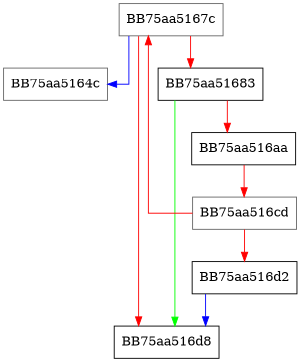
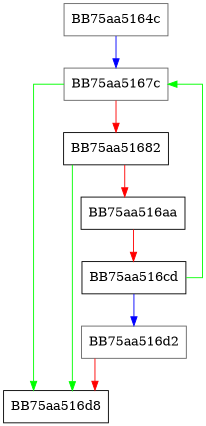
edge "BB75aa5167c" -> "BB75aa5164c": reversed
node "BB75aa51683": label "BB75aa51683" -> "BB75aa51682"
edge "BB75aa516cd" -> "BB75aa5167c": color red -> green
edge "BB75aa5167c" -> "BB75aa516d8": color red -> green
node "BB75aa516cd": color gray40 -> black
edge "BB75aa516cd" -> "BB75aa516d2": color red -> blue
node "BB75aa516d2": color black -> gray40
edge "BB75aa516d2" -> "BB75aa516d8": color blue -> red
